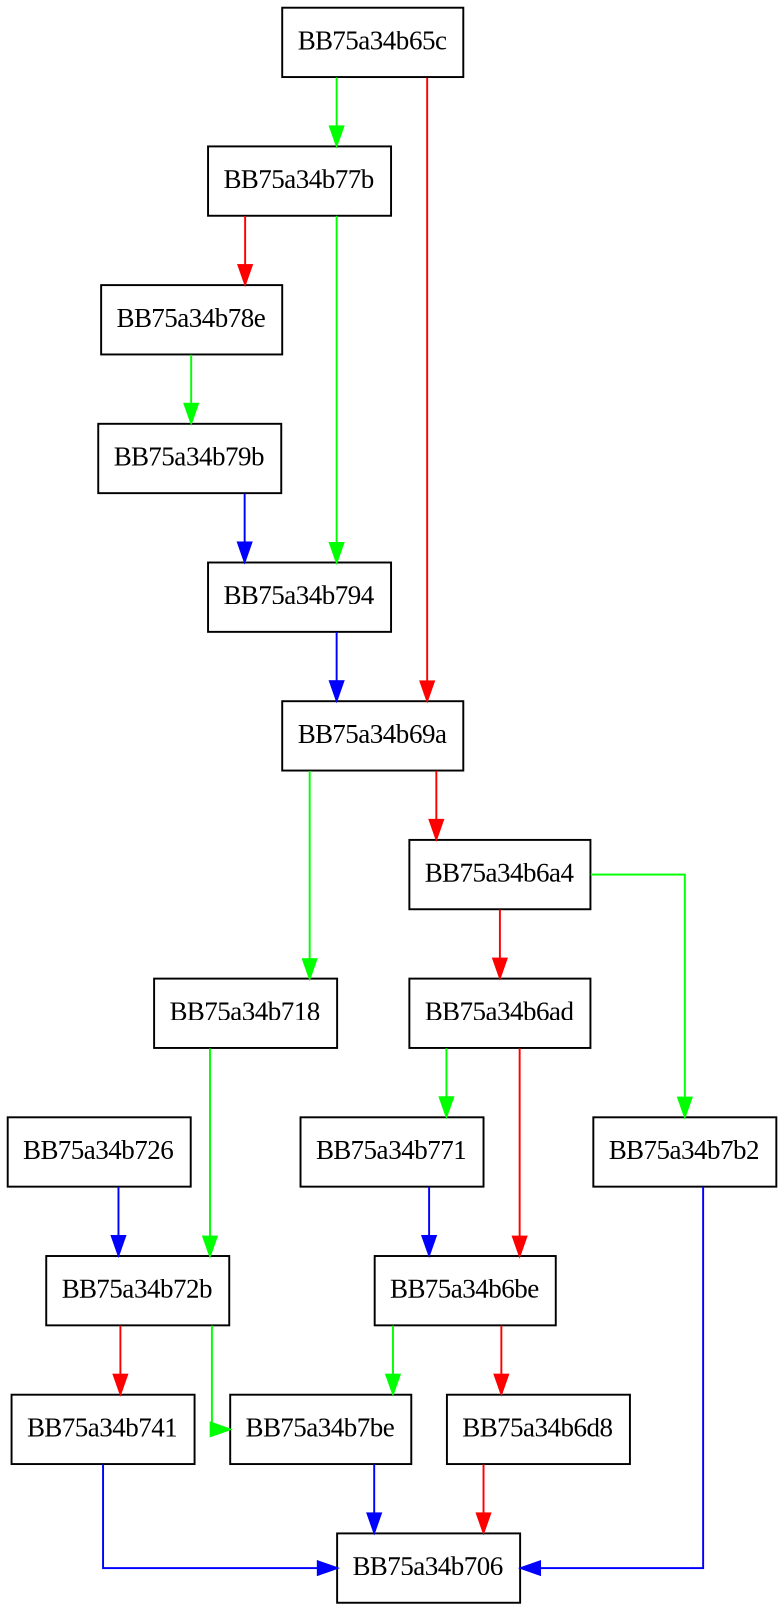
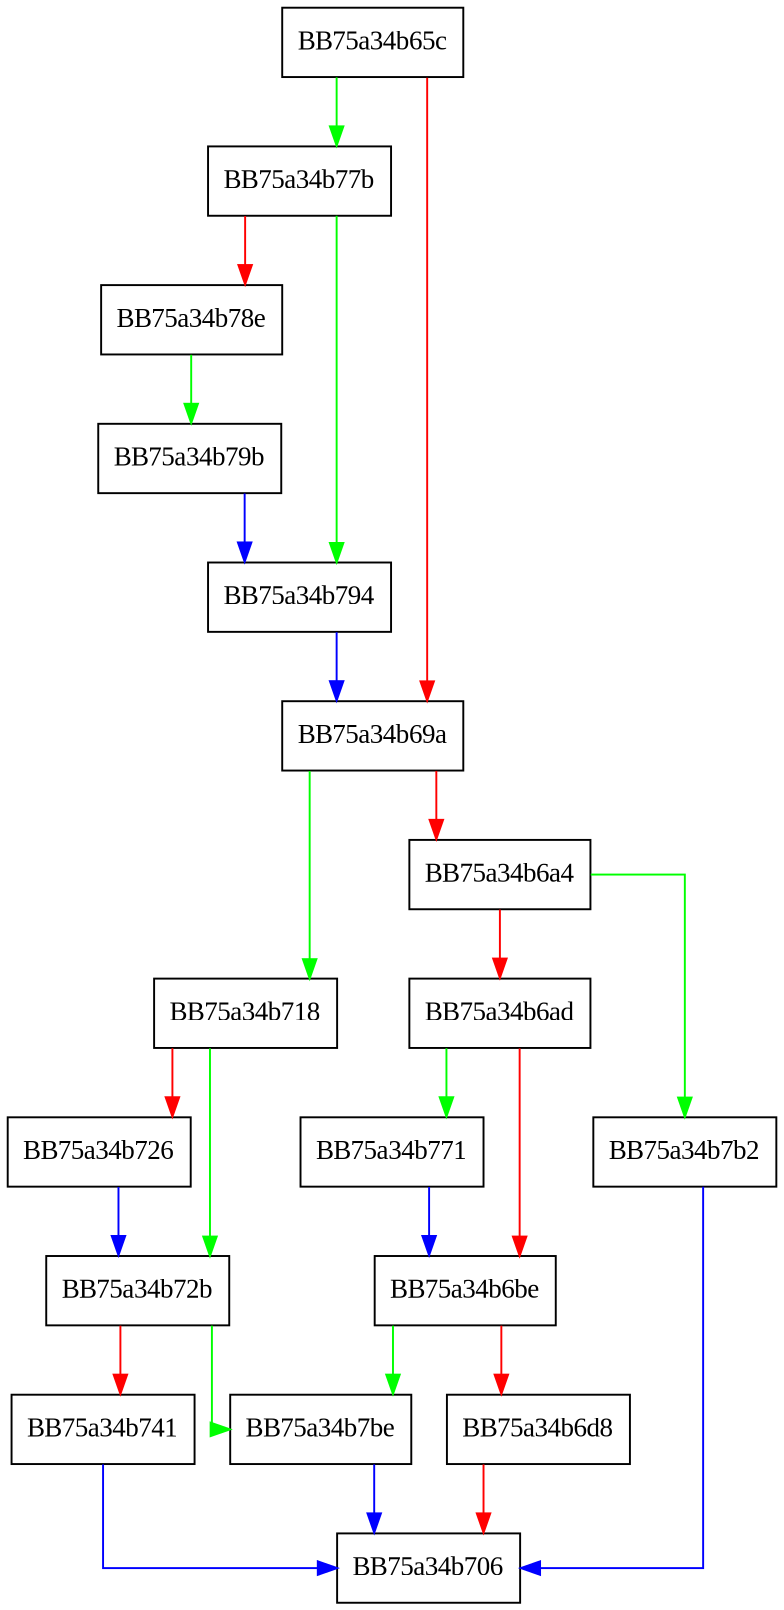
edge "BB75a34b718" -> "BB75a34b726": added
